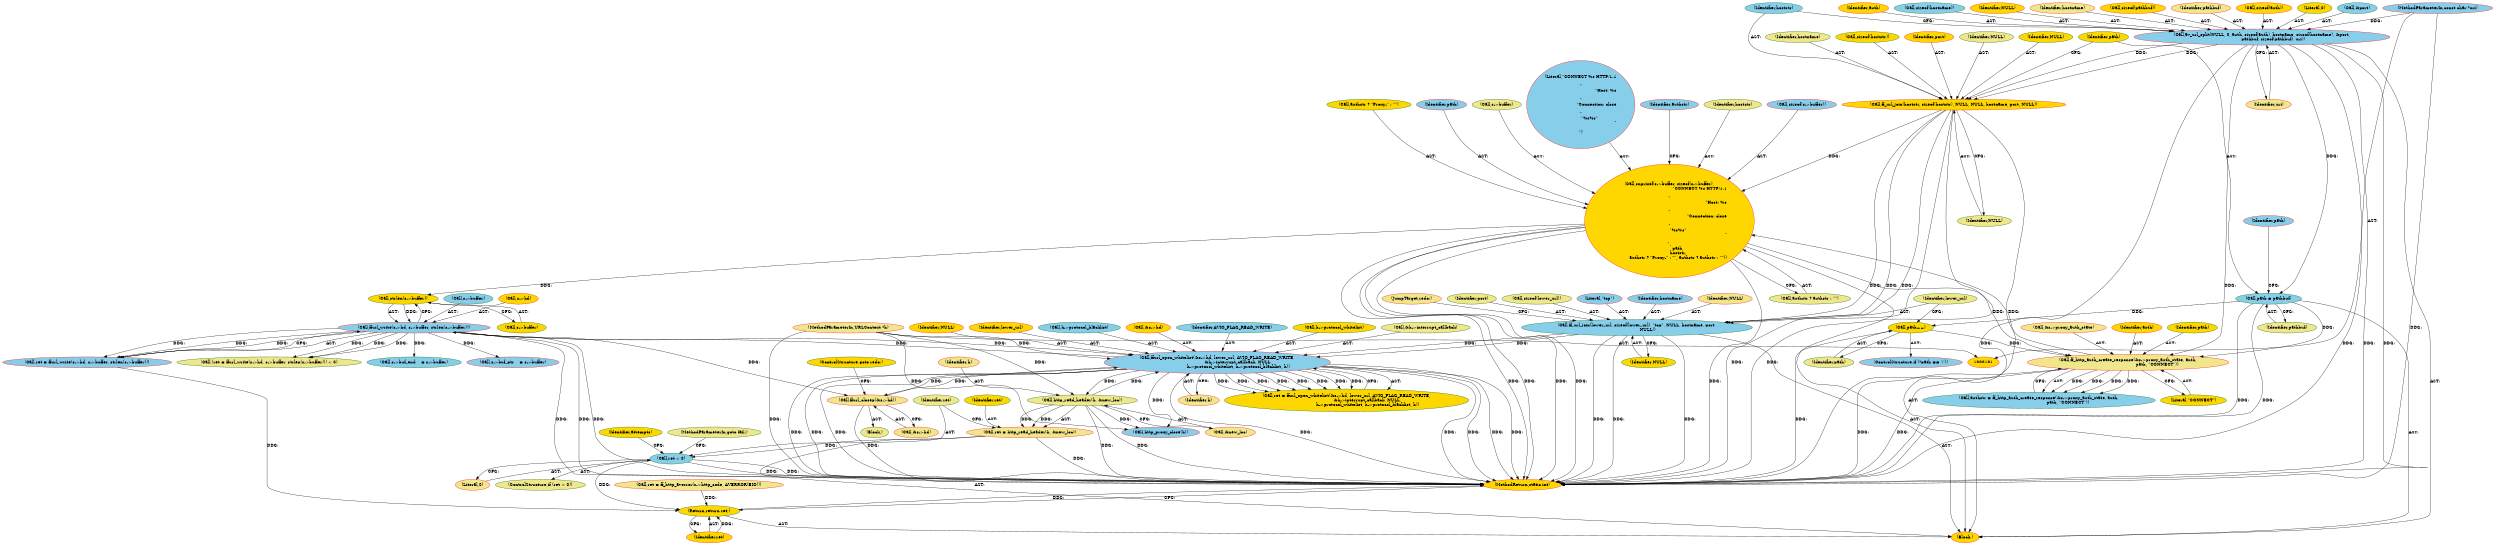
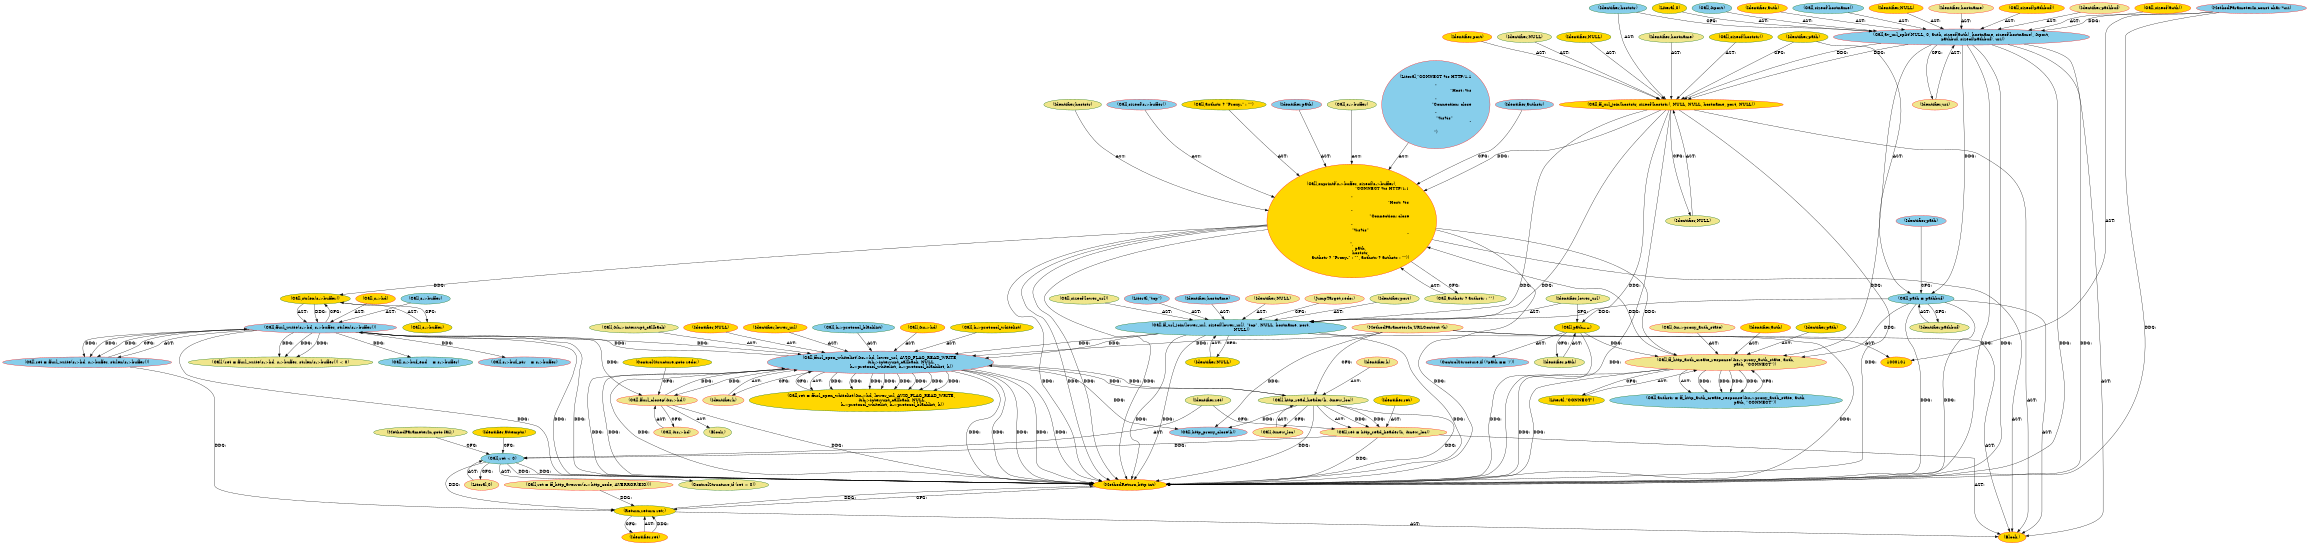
node "(Identifier,AVIO_FLAG_READ_WRITE)": removed
edge "(MethodParameterIn,URLContext *h)" -> "(Call,http_read_header(h, &new_loc))": label "DDG: " -> "CFG: "
node "(MethodReturn,static int)": label "(MethodReturn,static int)" -> "(MethodReturn,http int)"
